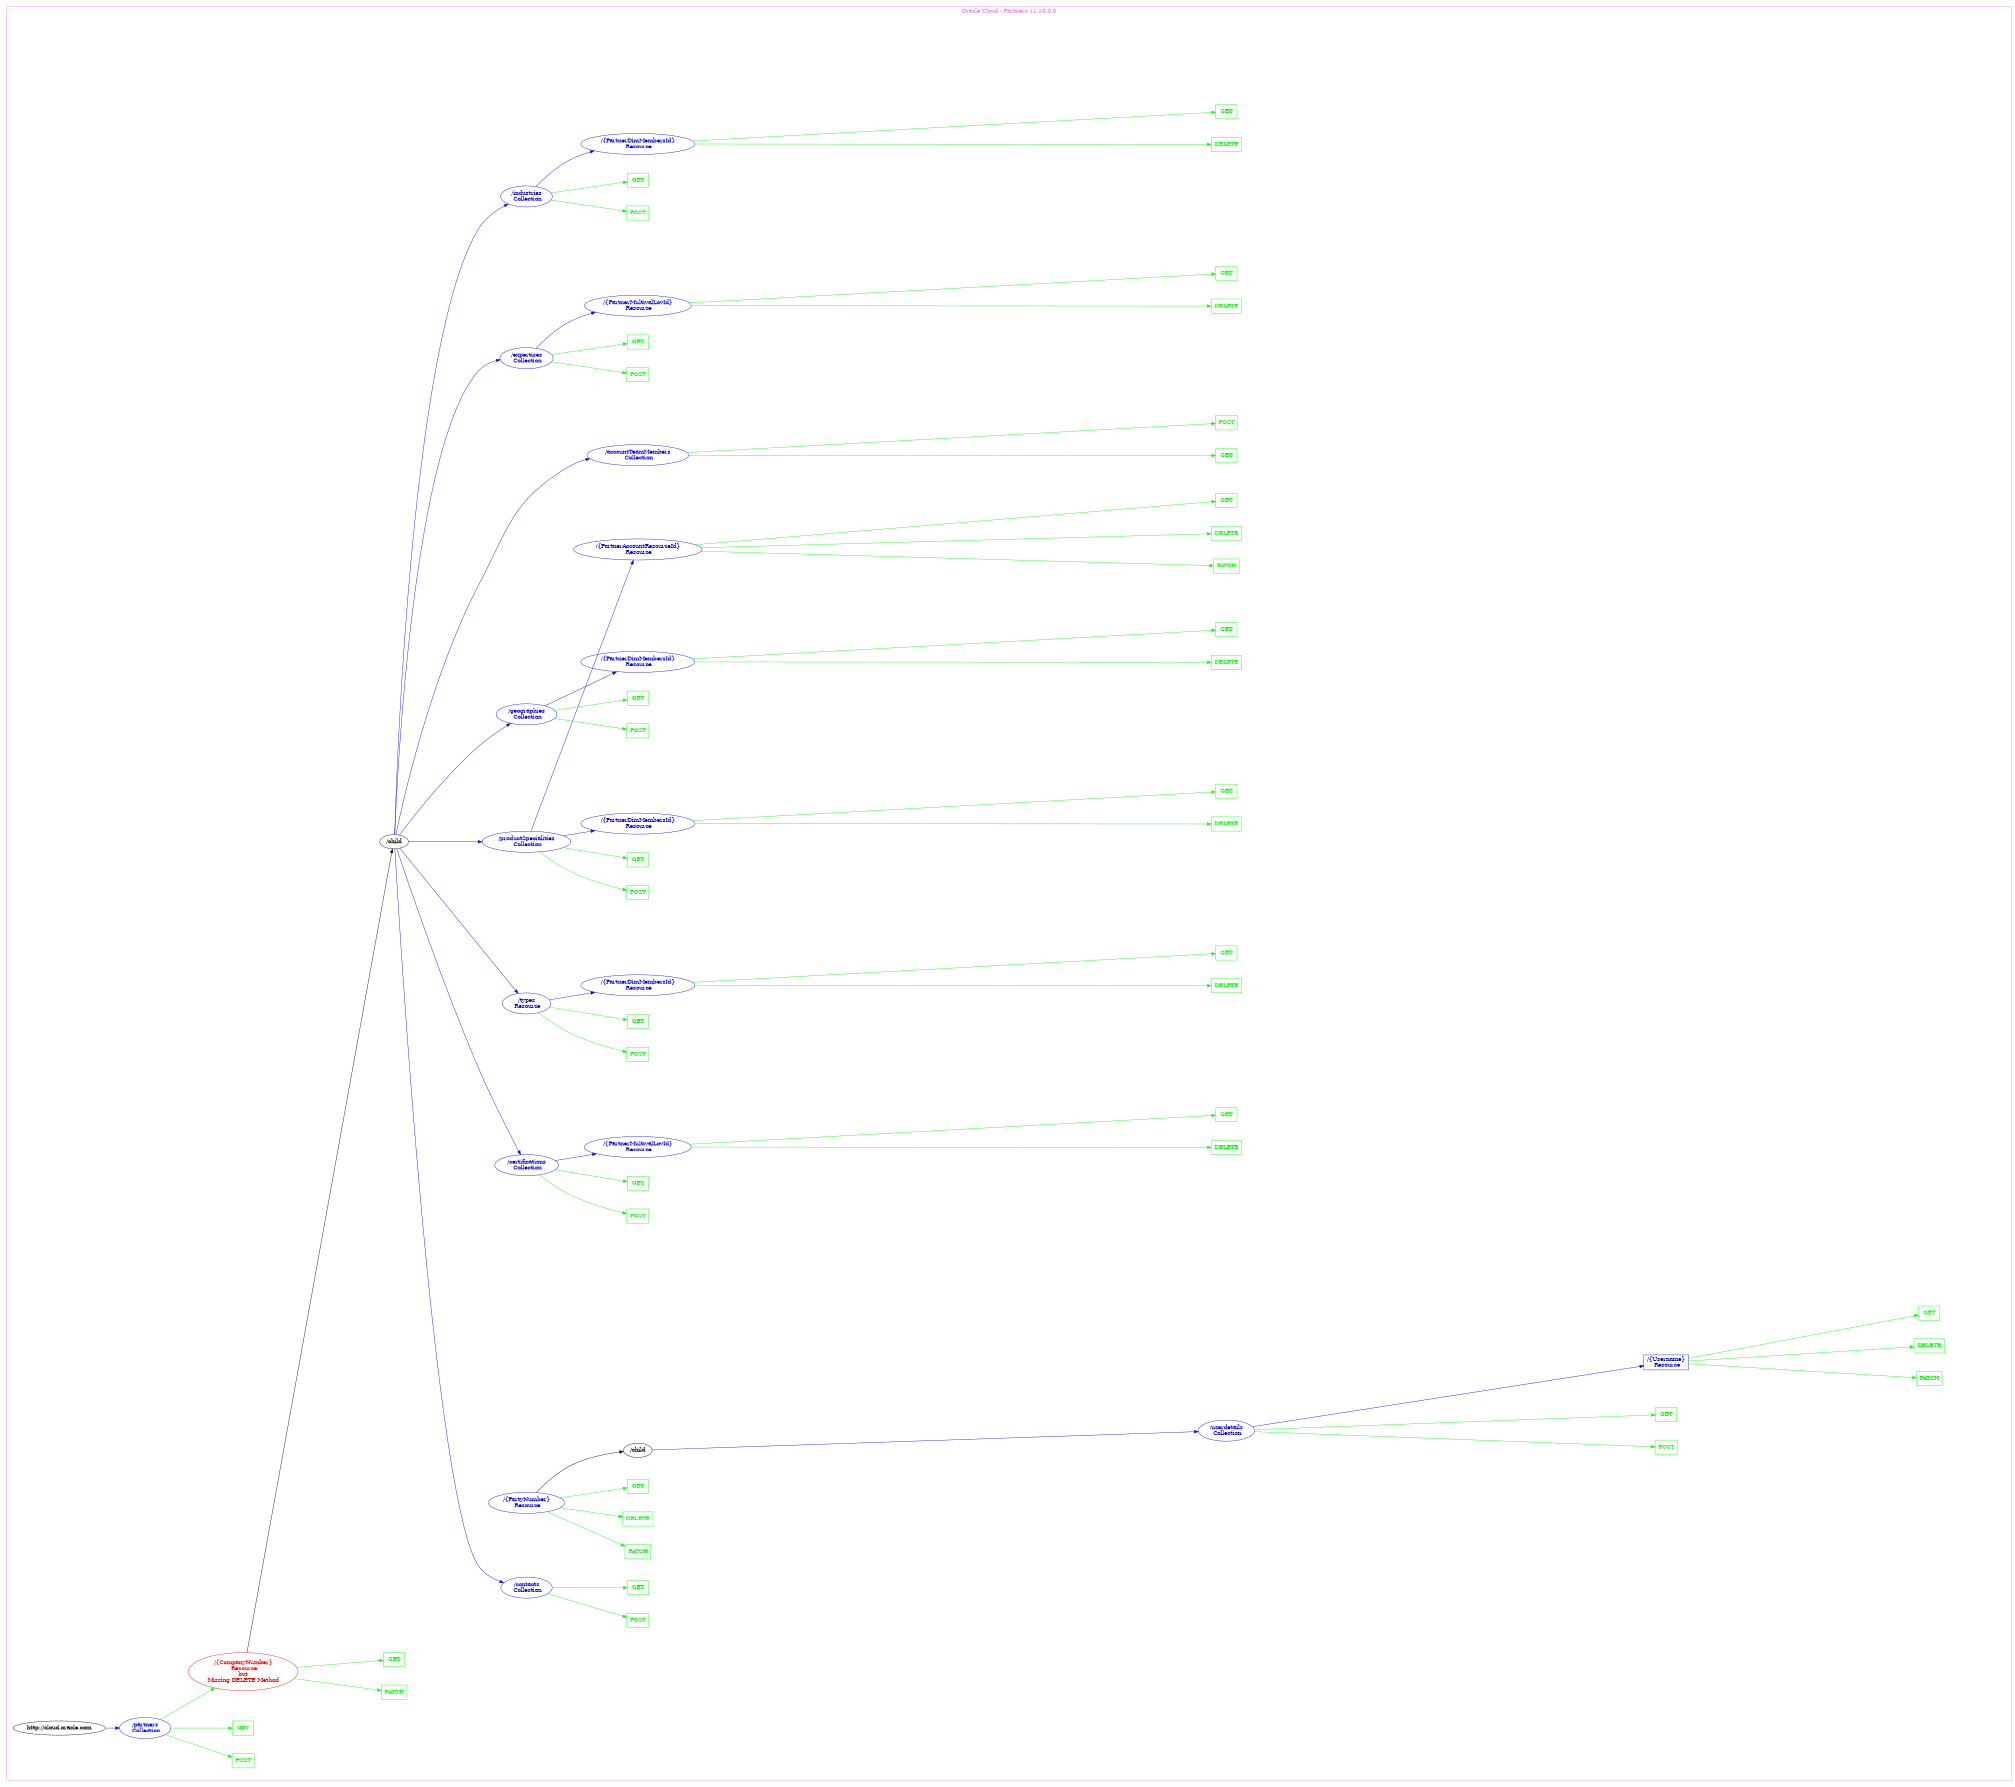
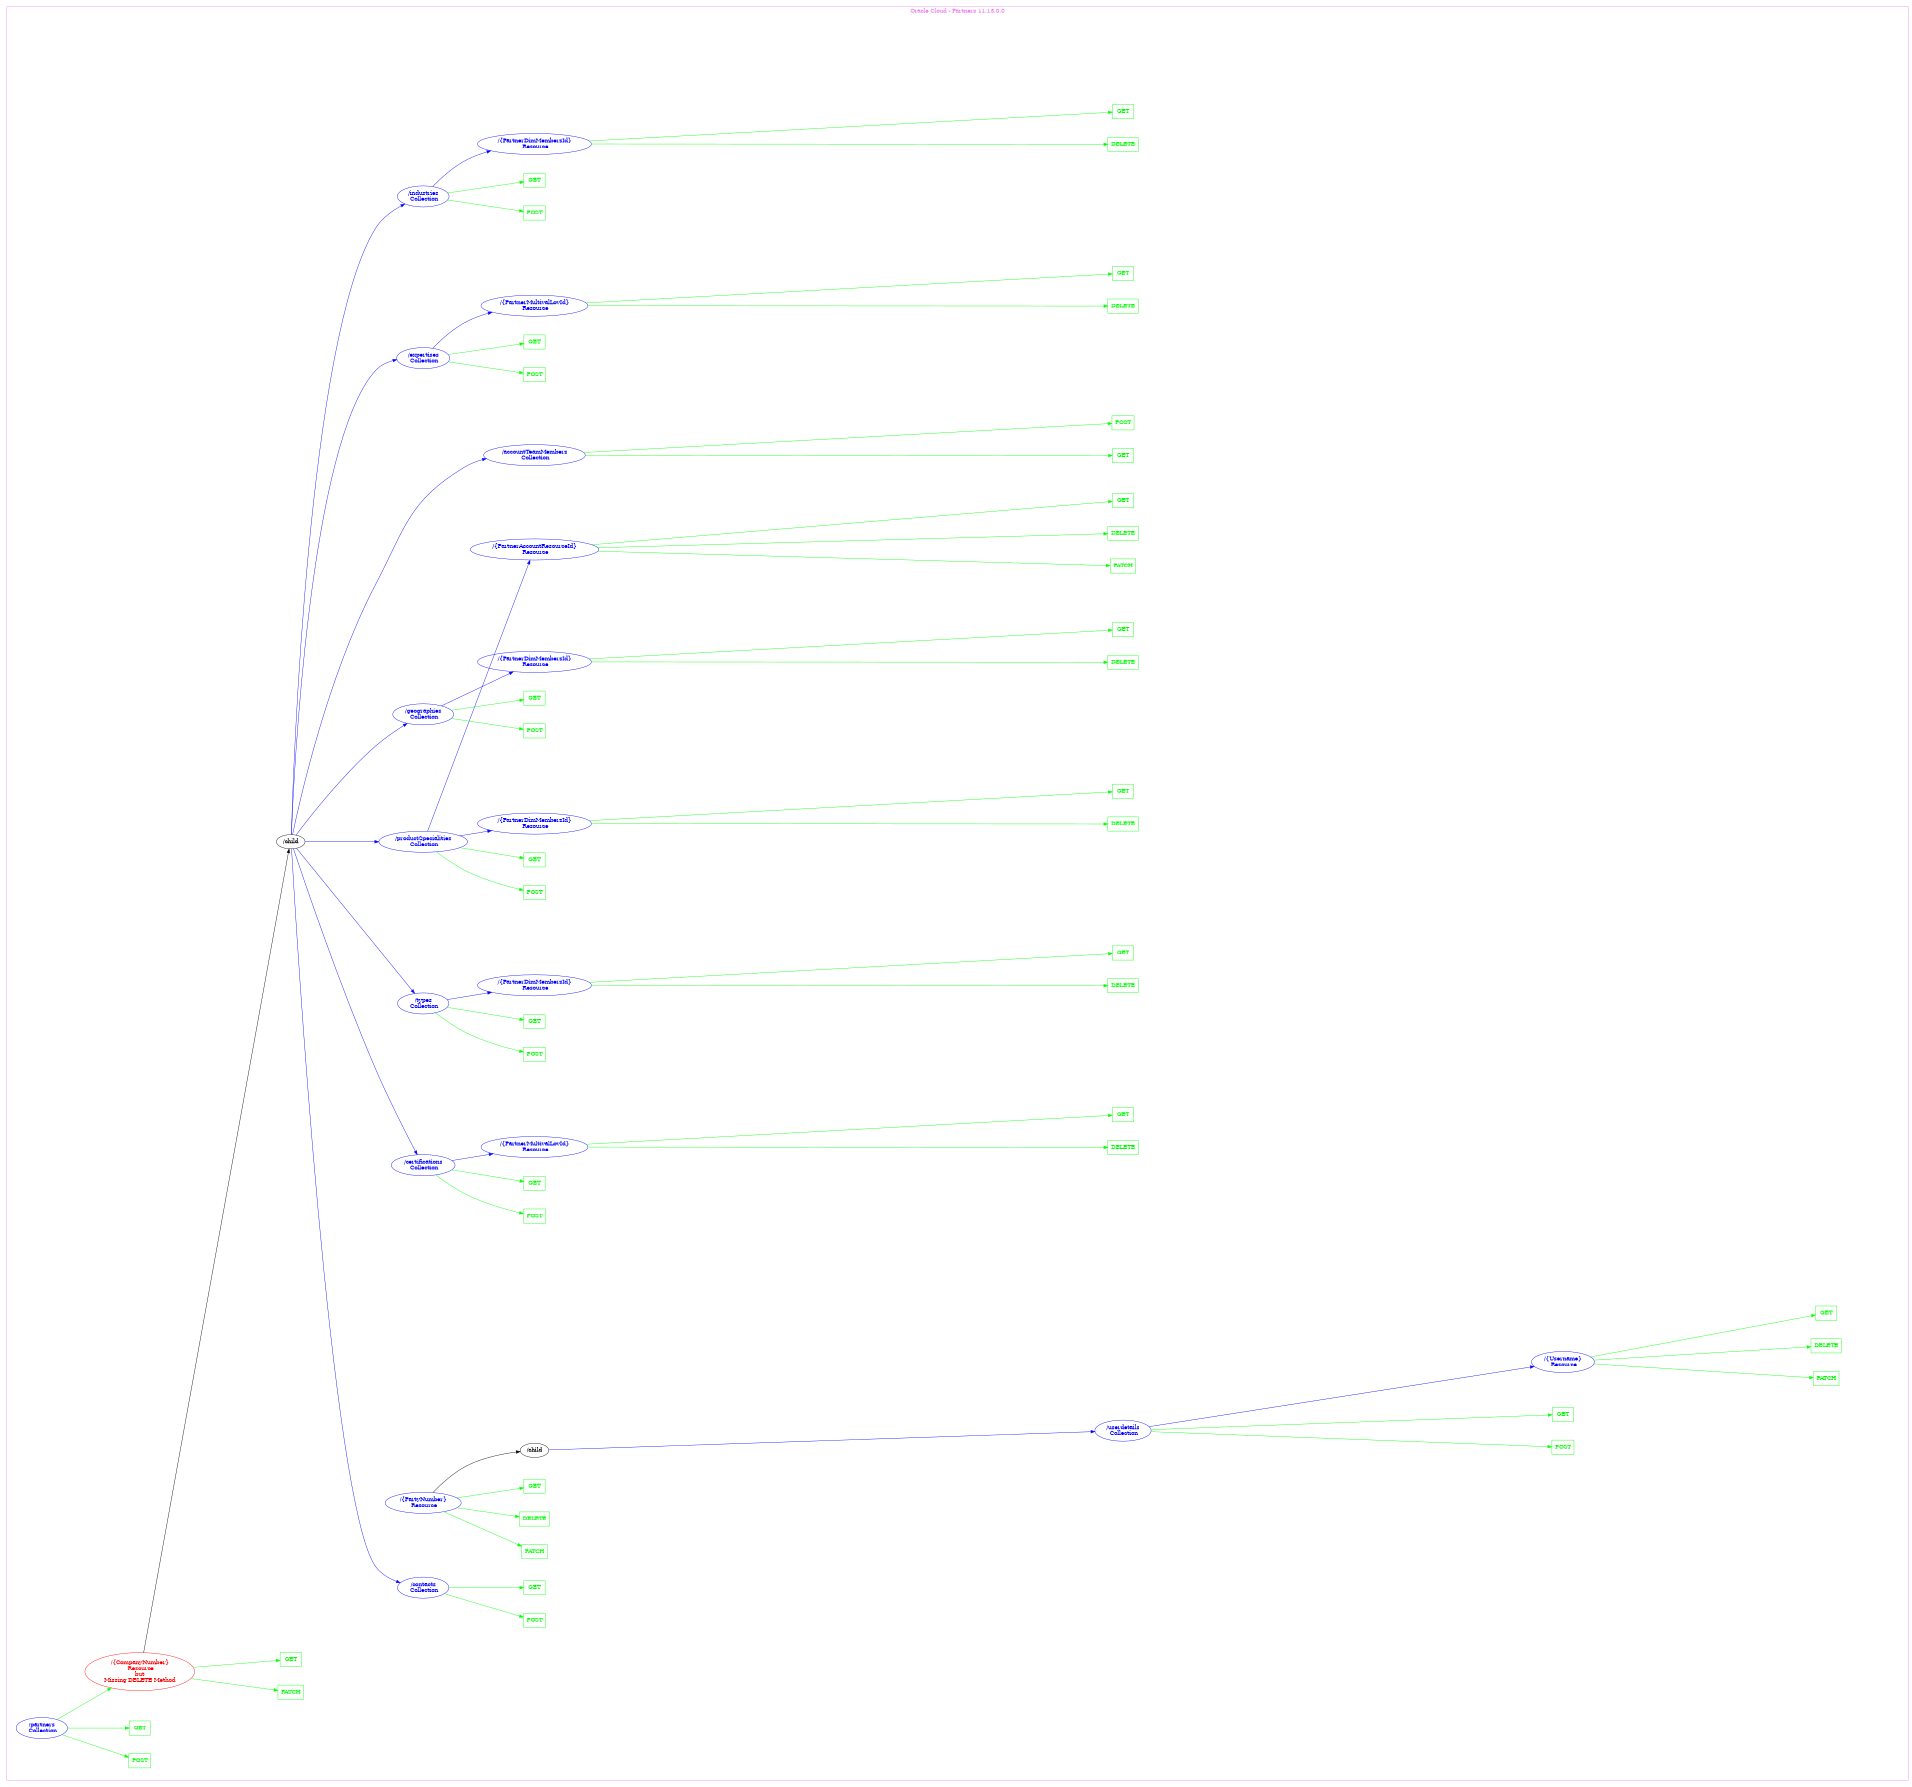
node "/types Resource": label "/types Resource" -> "/types Collection"
node "/{Username} Resource": shape box -> ellipse
node "http://cloud.oracle.com": removed
